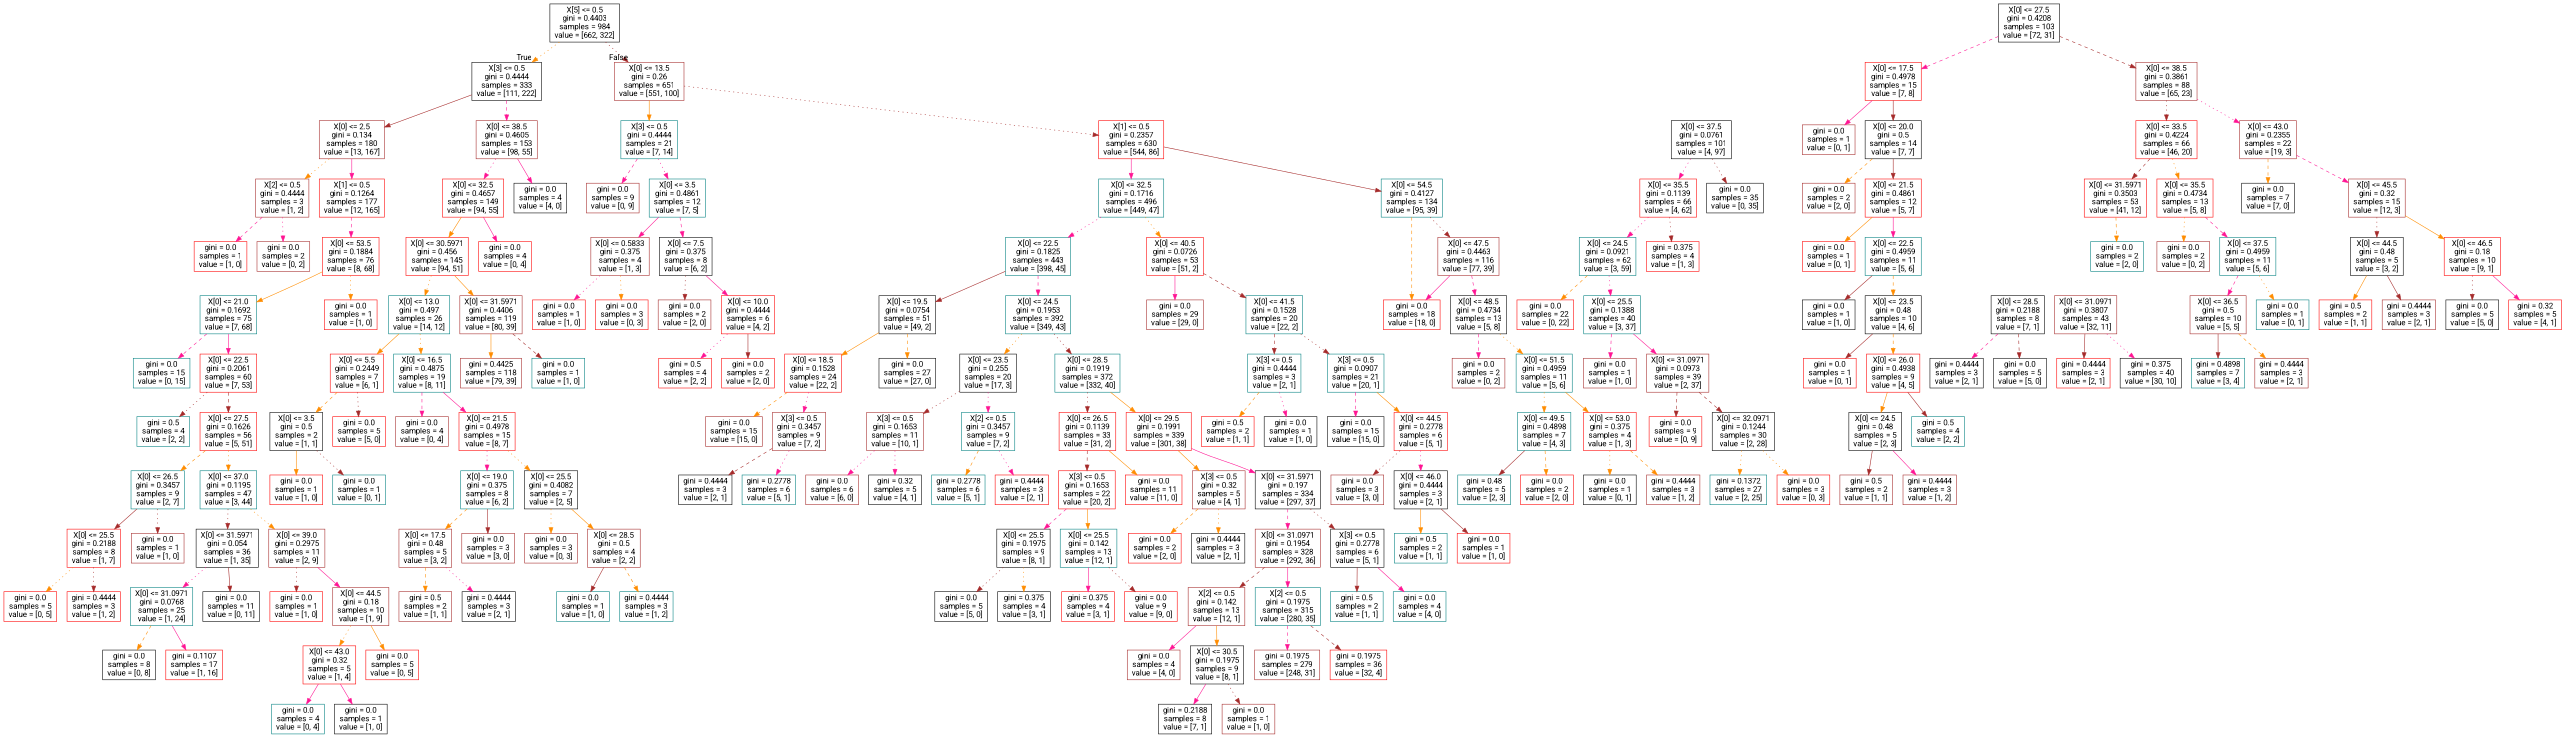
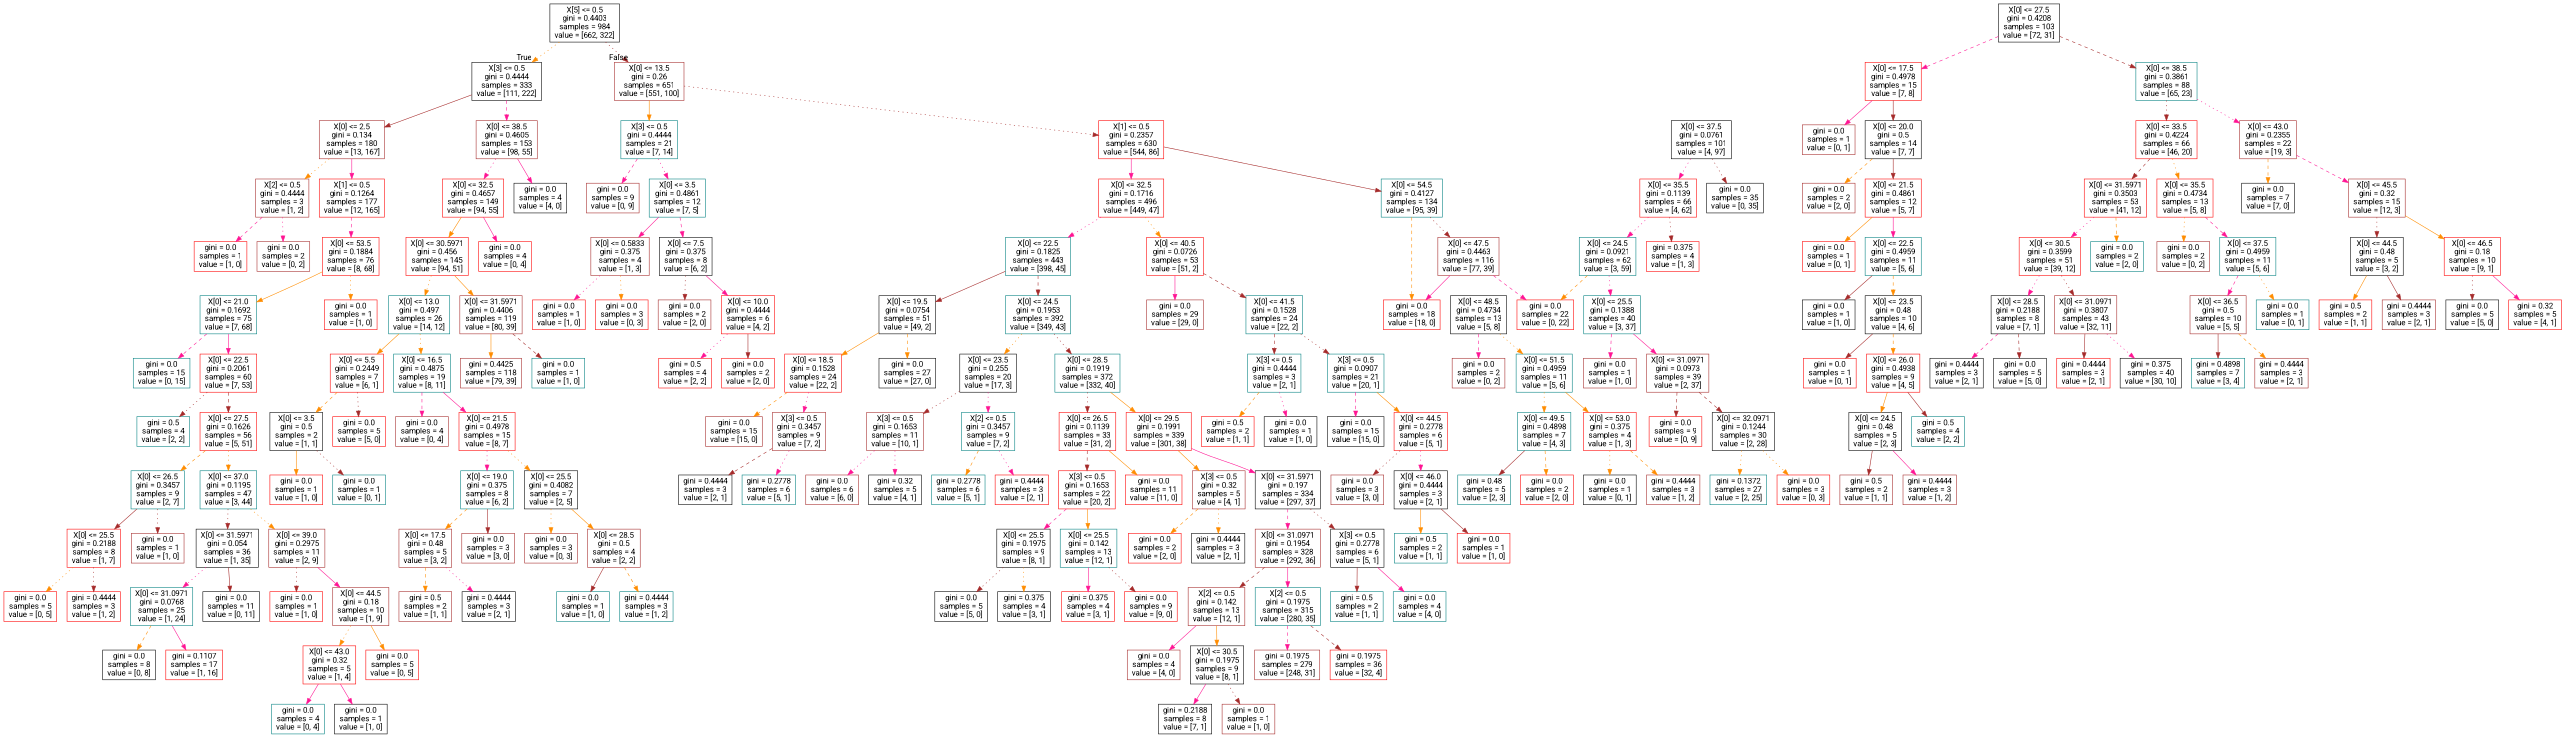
node "X[0] <= 38.5 gini = 0.3861 samples = 88 value = [65, 23]": color brown -> teal
node "X[0] <= 32.5 gini = 0.1716 samples = 496 value = [449, 47]": color teal -> red
node "X[0] <= 30.5 gini = 0.3599 samples = 51 value = [39, 12]": added
edge "X[0] <= 22.5 gini = 0.1825 samples = 443 value = [398, 45]" -> "X[0] <= 24.5 gini = 0.1953 samples = 392 value = [349, 43]": color deeppink -> brown
edge "X[0] <= 47.5 gini = 0.4463 samples = 116 value = [77, 39]" -> "X[0] <= 48.5 gini = 0.4734 samples = 13 value = [5, 8]": now "X[0] <= 47.5 gini = 0.4463 samples = 116 value = [77, 39]" -> "gini = 0.0 samples = 22 value = [0, 22]"
node "X[0] <= 41.5 gini = 0.1528 samples = 20 value = [22, 2]": label "X[0] <= 41.5 gini = 0.1528 samples = 20 value = [22, 2]" -> "X[0] <= 41.5 gini = 0.1528 samples = 24 value = [22, 2]"
node "gini = 0.0 value = 9 value = [9, 0]": label "gini = 0.0 value = 9 value = [9, 0]" -> "gini = 0.0 samples = 9 value = [9, 0]"
